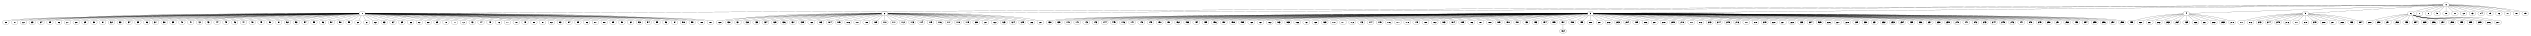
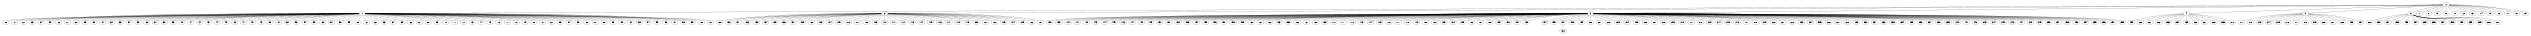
node "193": removed
